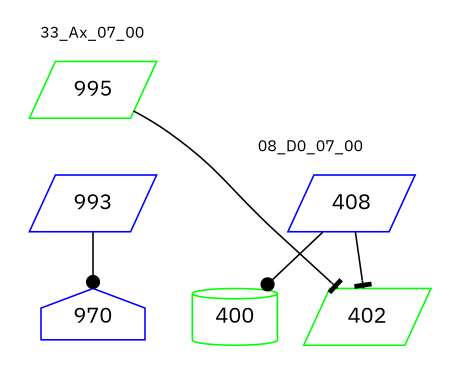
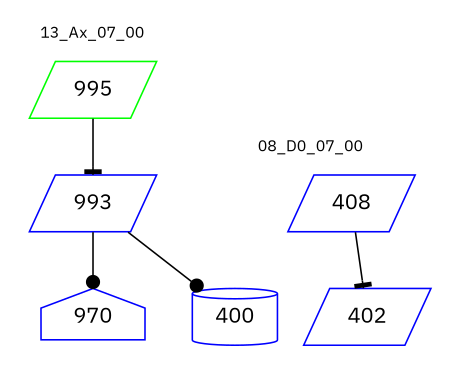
cluster "33_Ax_07_00": label "33_Ax_07_00" -> "13_Ax_07_00"
edge "995" -> "402": now "995" -> "993"
edge "408" -> "400": now "993" -> "400"
node "400": color green -> blue
node "402": color green -> blue
